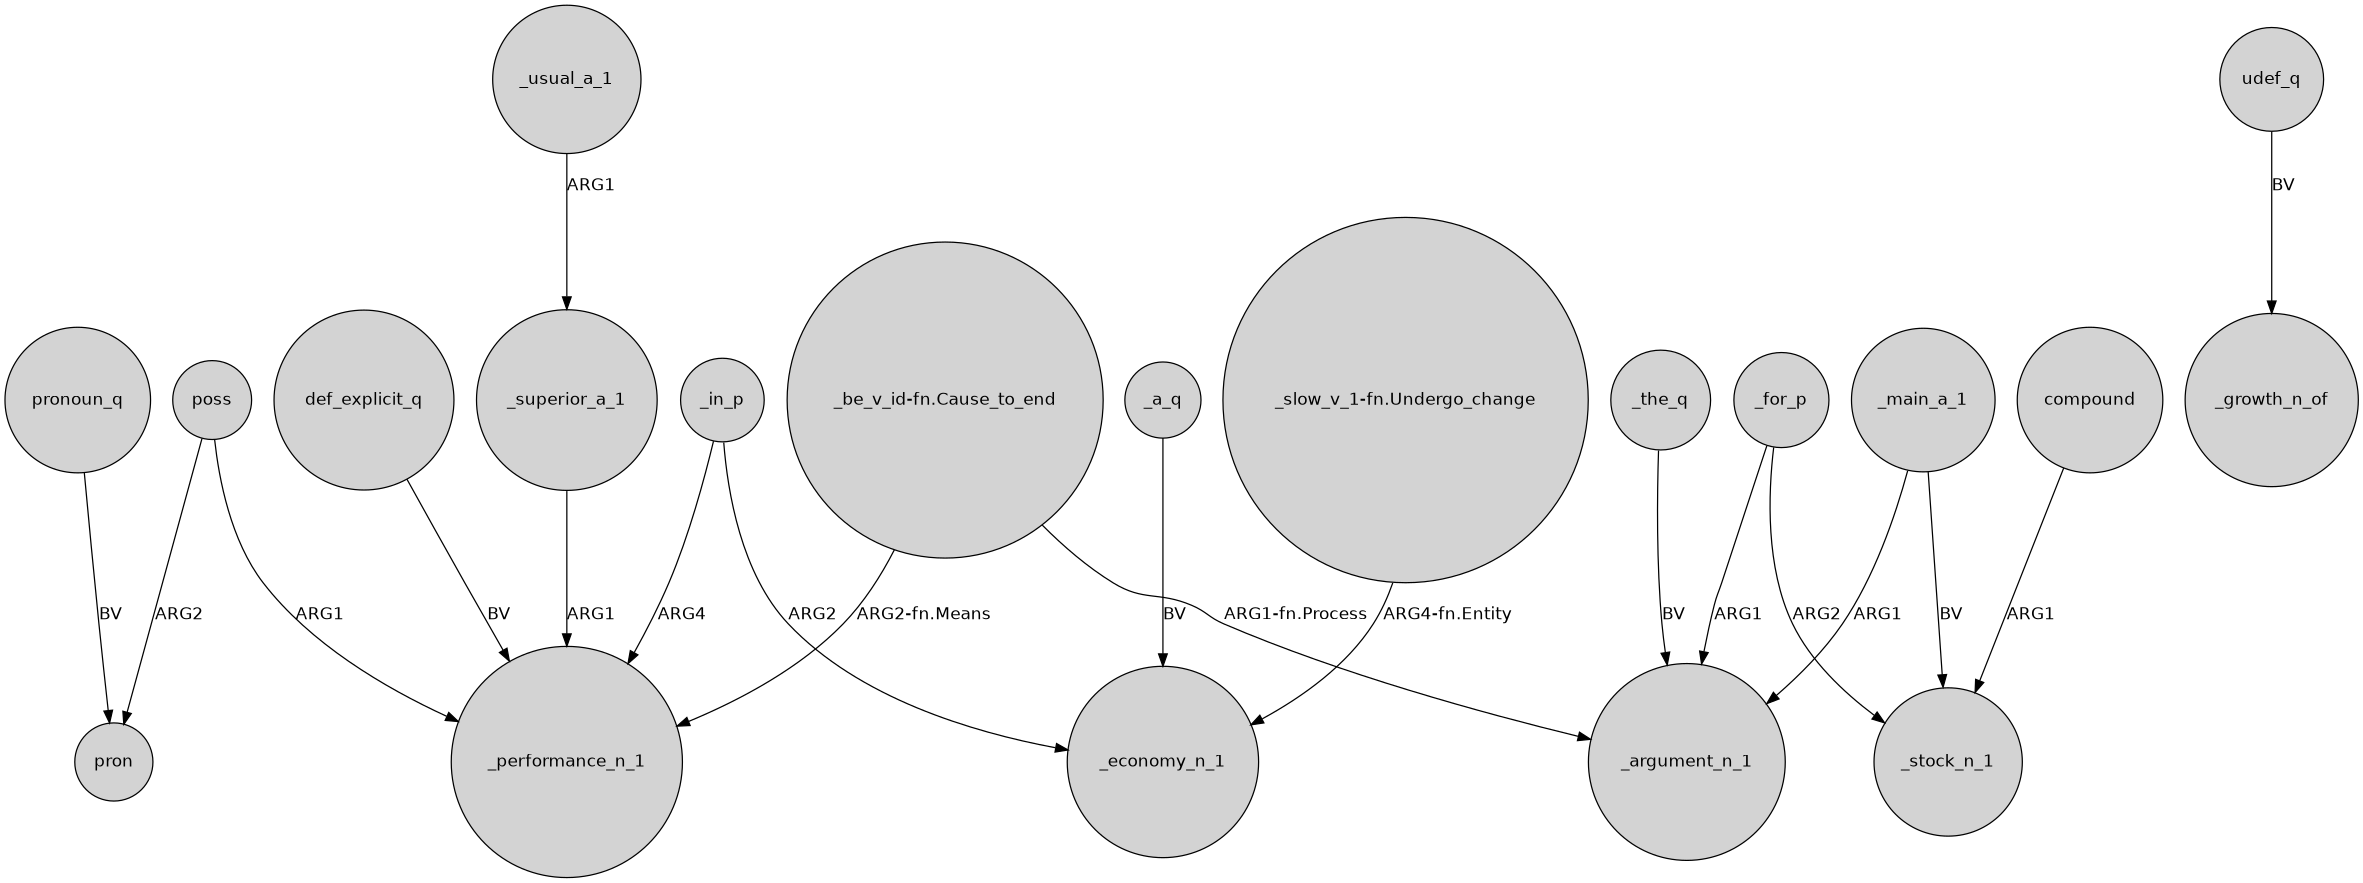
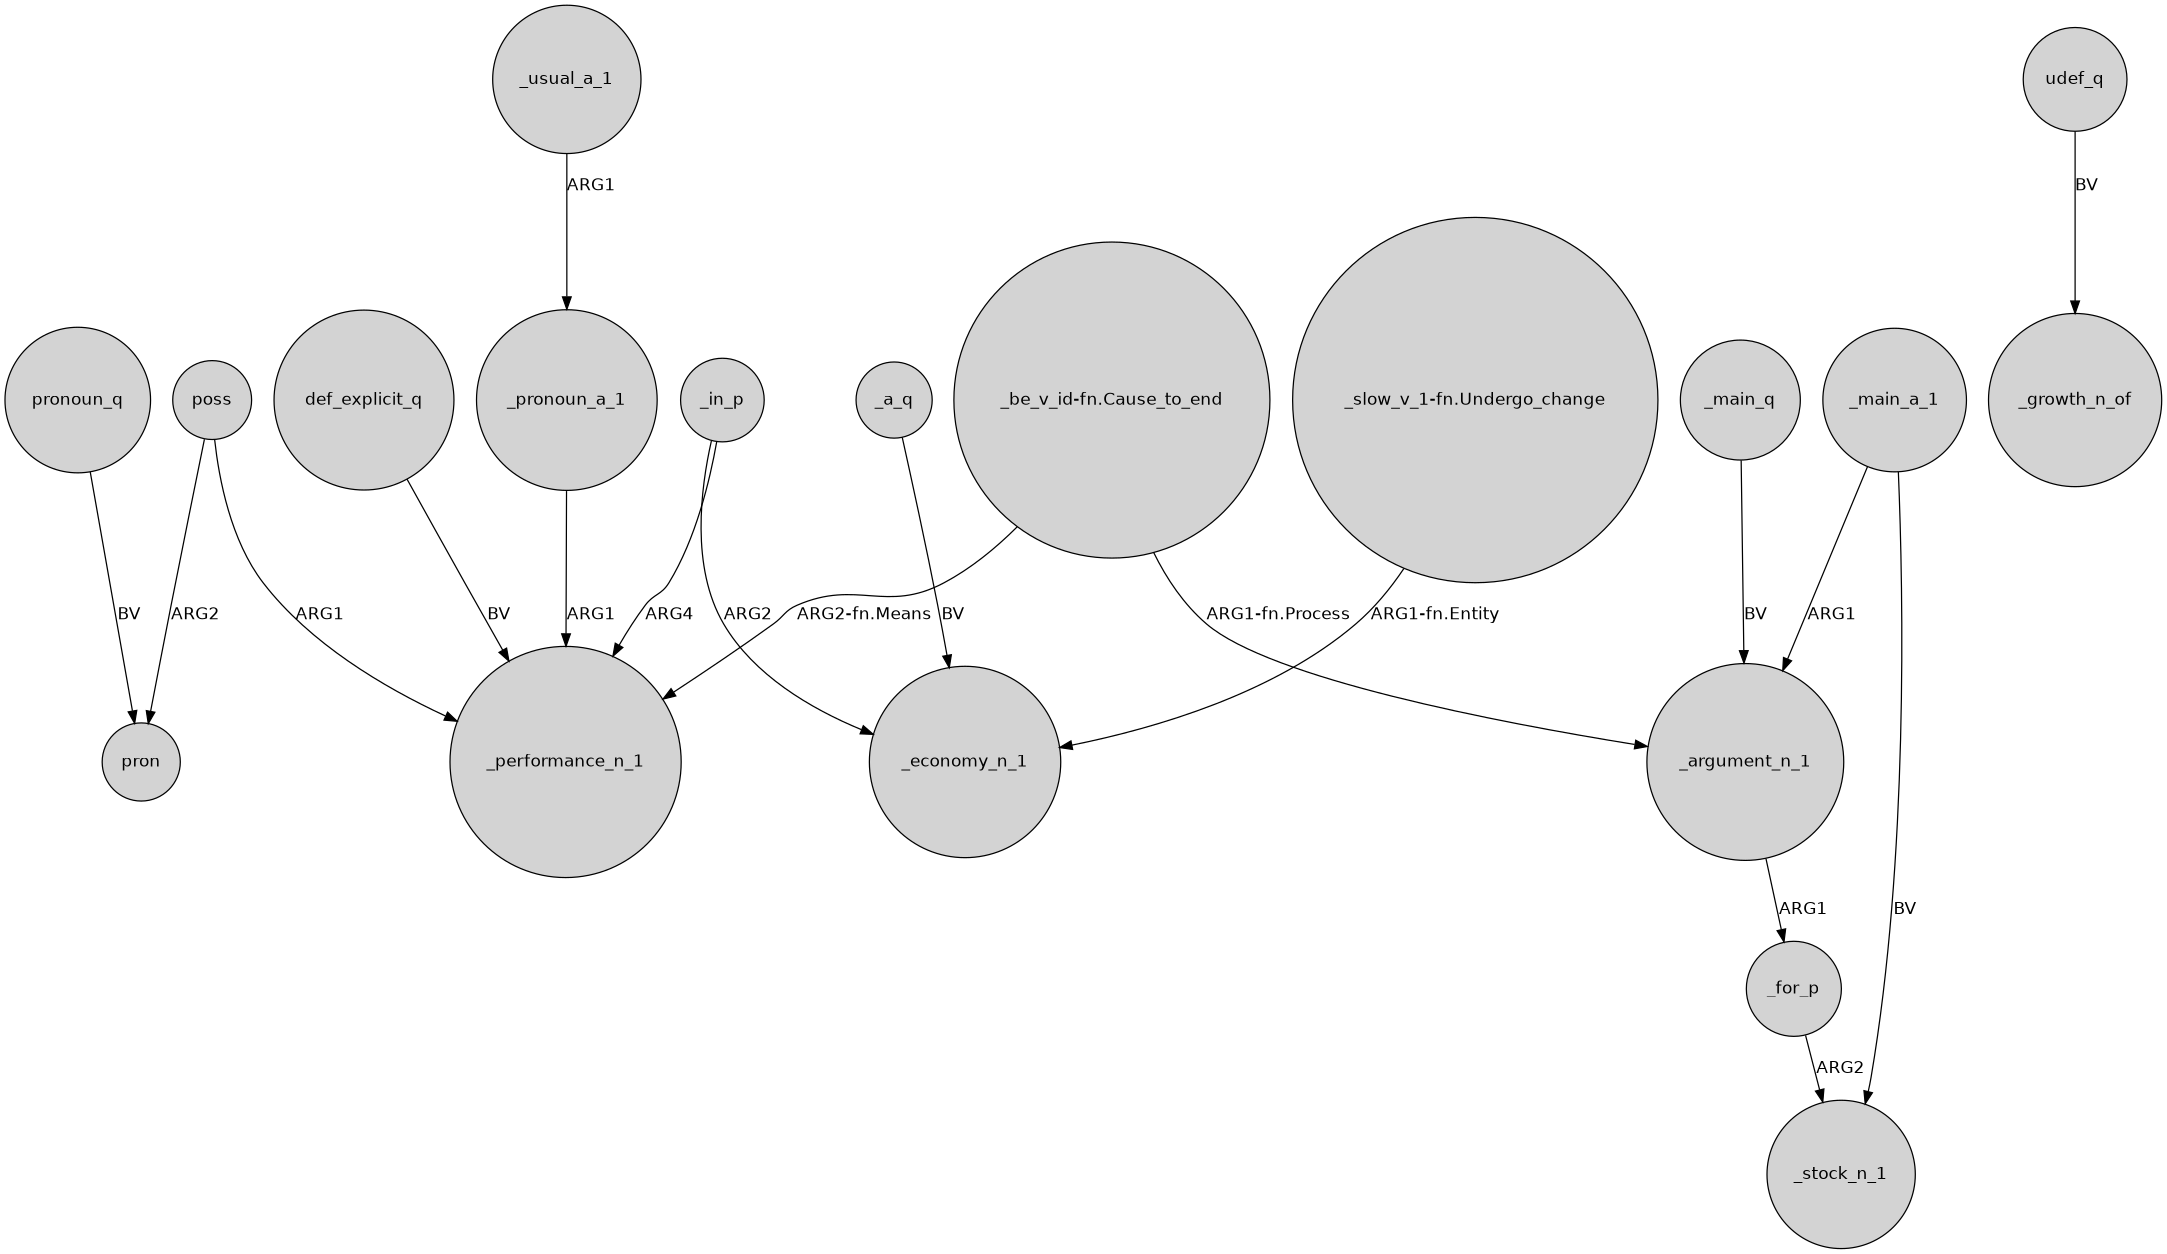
node "_superior_a_1": label "_superior_a_1" -> "_pronoun_a_1"
node "_the_q": label "_the_q" -> "_main_q"
node "compound": removed
edge "_for_p" -> "_argument_n_1": reversed
edge "_slow_v_1-fn.Undergo_change" -> "_economy_n_1": label "ARG4-fn.Entity" -> "ARG1-fn.Entity"
